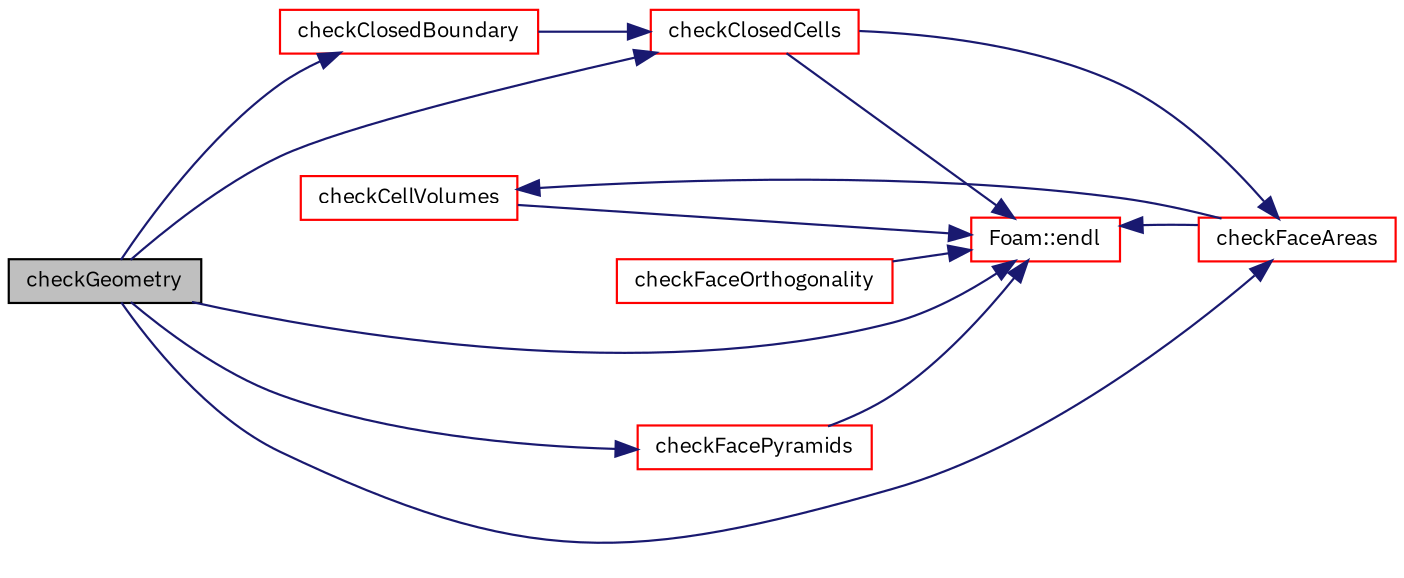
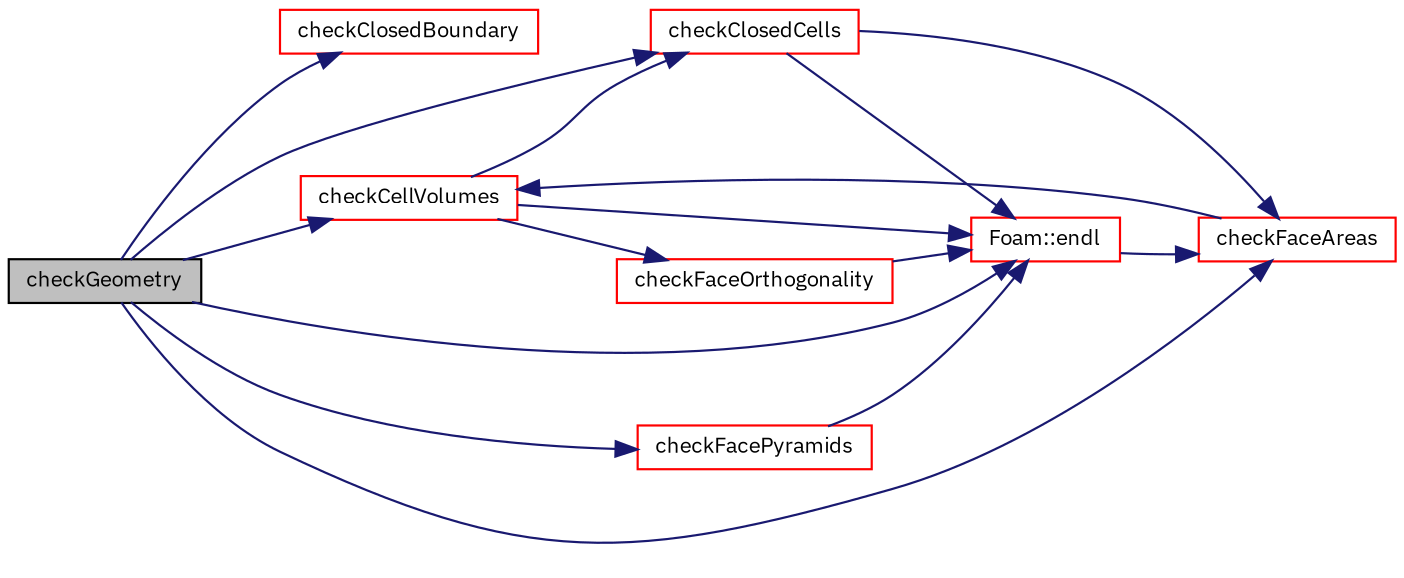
edge "checkClosedBoundary" -> "checkClosedCells": now "checkCellVolumes" -> "checkClosedCells"
edge "checkFaceAreas" -> "Foam::endl": reversed
edge "checkCellVolumes" -> "checkFaceOrthogonality": added
edge "checkGeometry" -> "checkCellVolumes": added
